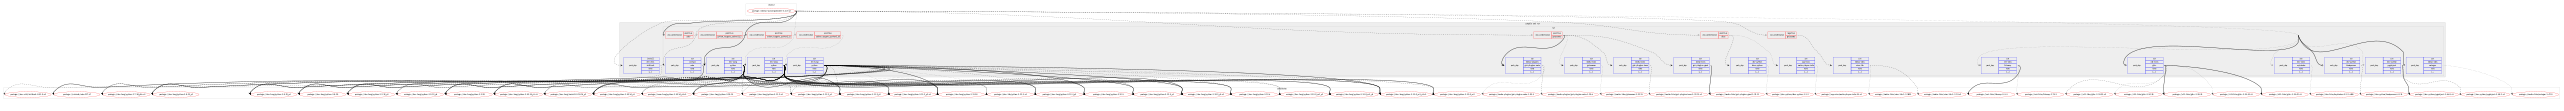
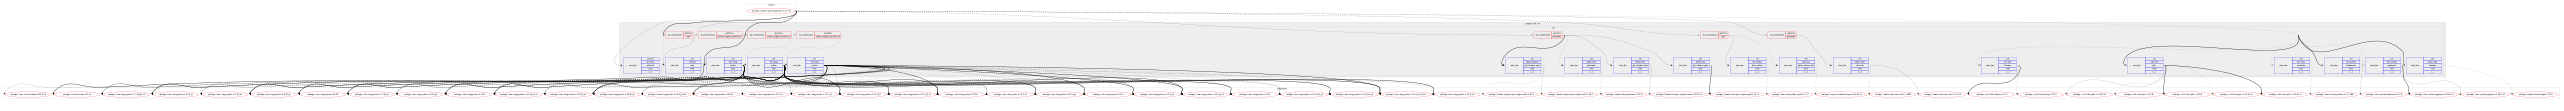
node "portage://dev-lang/python-3.8.19_p3": added
